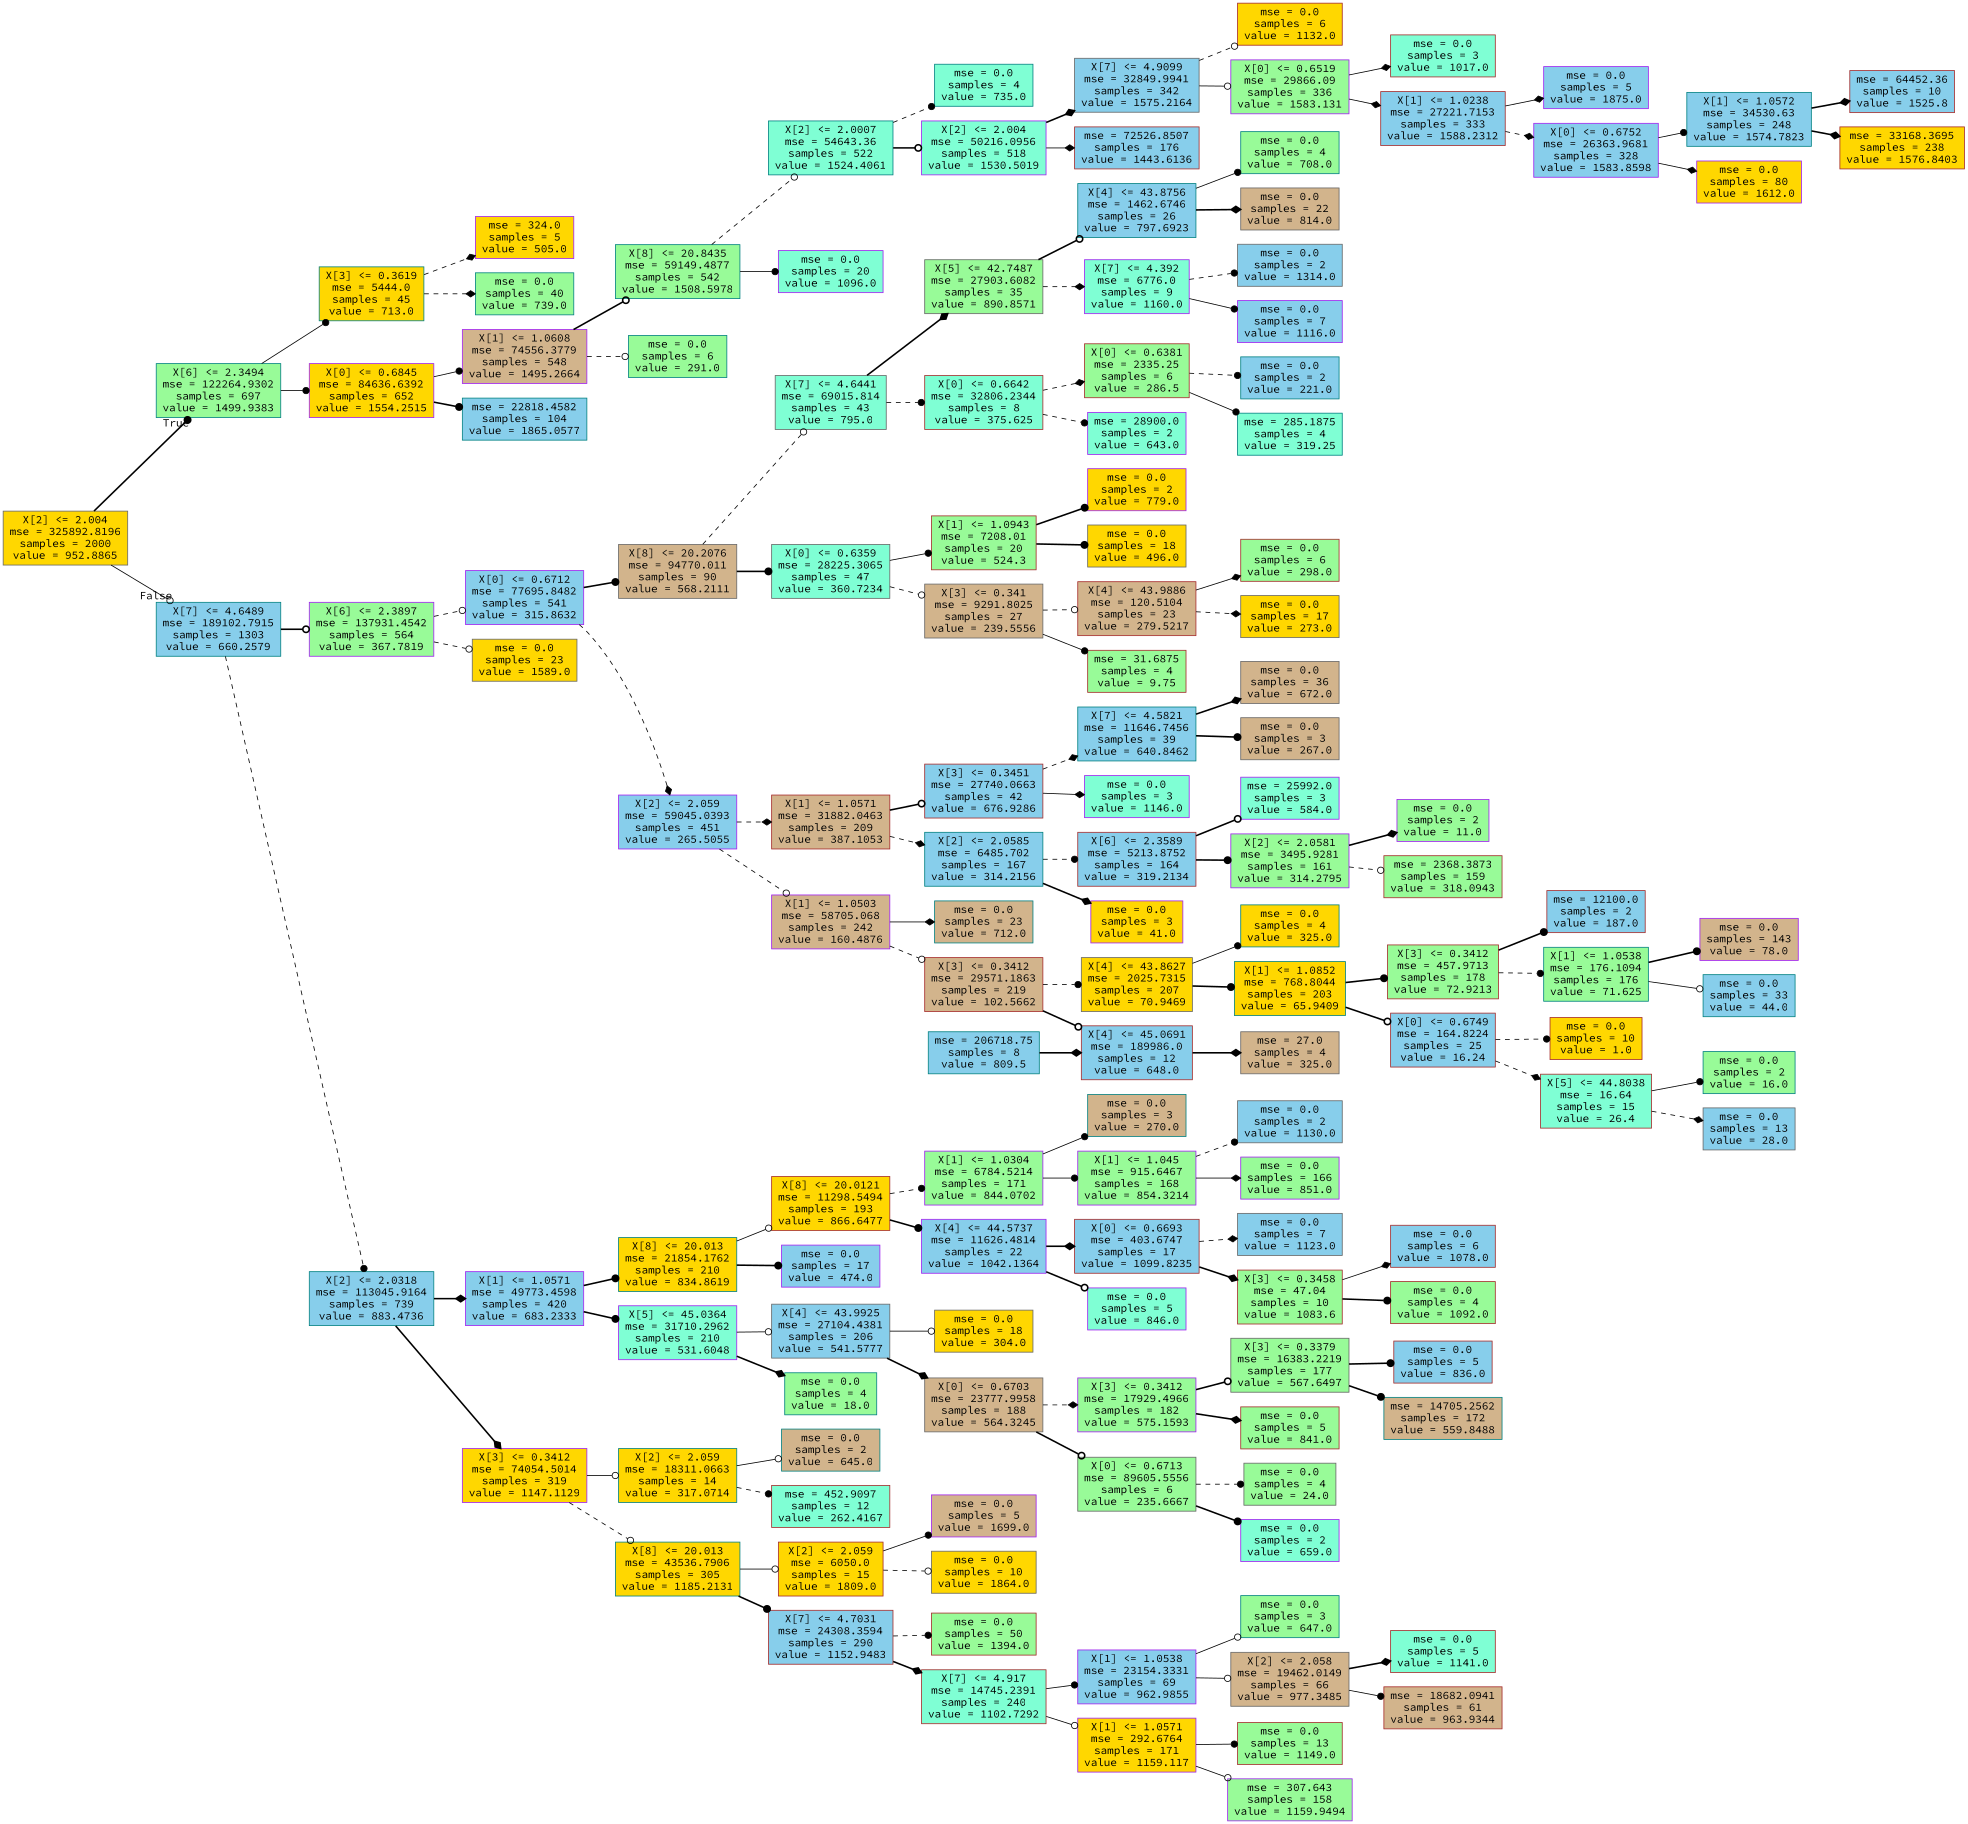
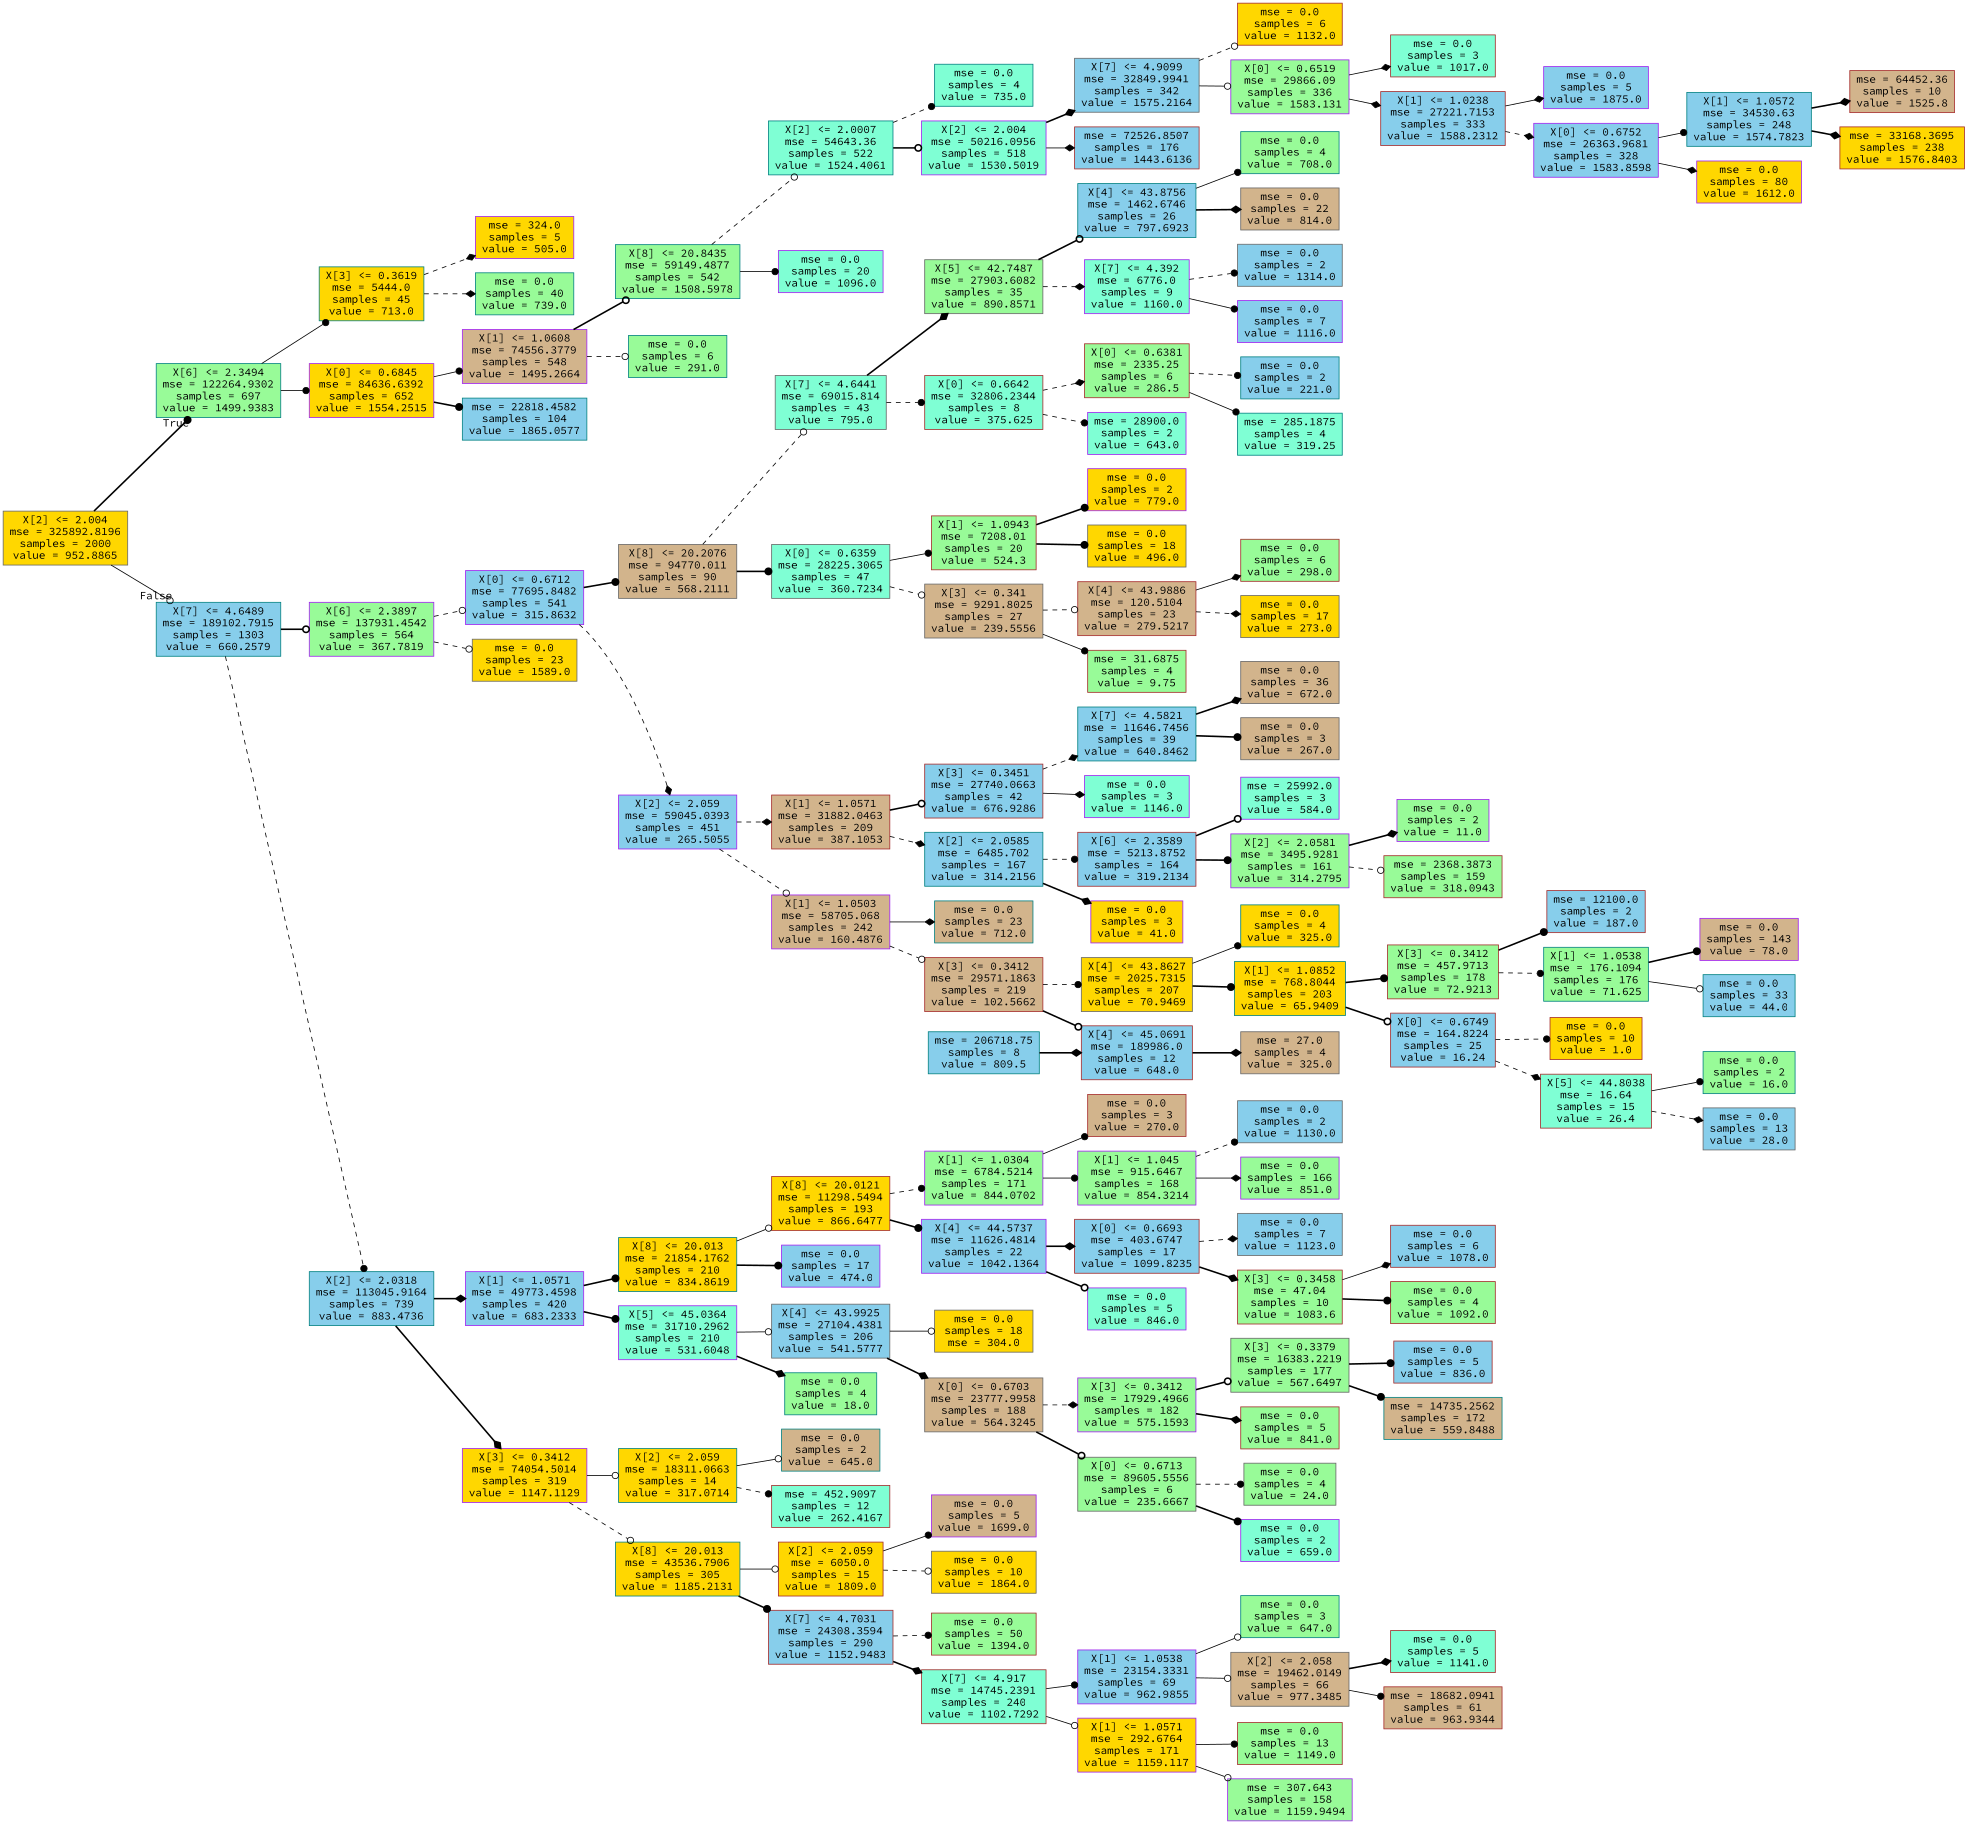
node "mse = 64452.36 samples = 10 value = 1525.8": fillcolor skyblue -> tan
node "mse = 0.0 samples = 3 value = 270.0": color teal -> brown
node "mse = 0.0 samples = 18 value = 304.0": label "mse = 0.0 samples = 18 value = 304.0" -> "mse = 0.0 samples = 18 mse = 304.0"
node "mse = 14705.2562 samples = 172 value = 559.8488": label "mse = 14705.2562 samples = 172 value = 559.8488" -> "mse = 14735.2562 samples = 172 value = 559.8488"
